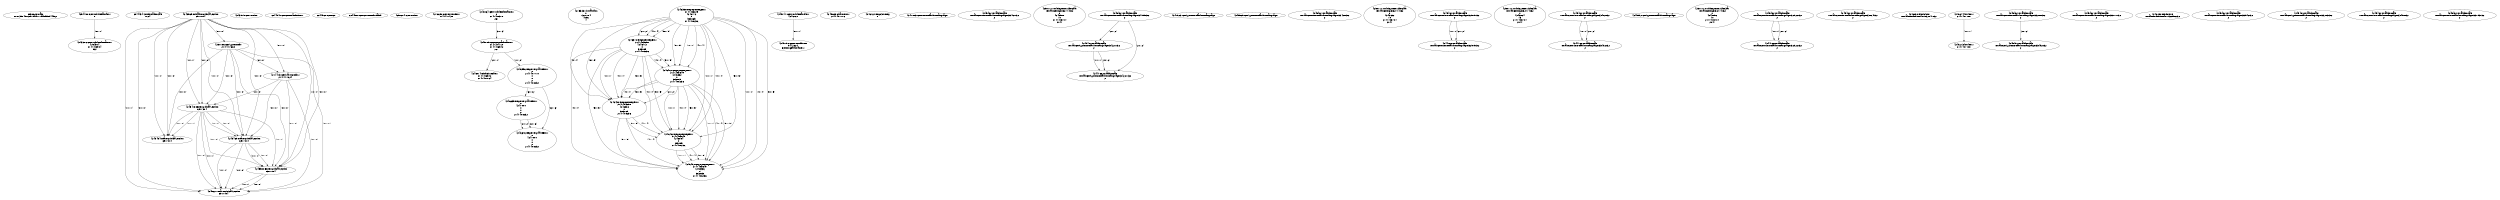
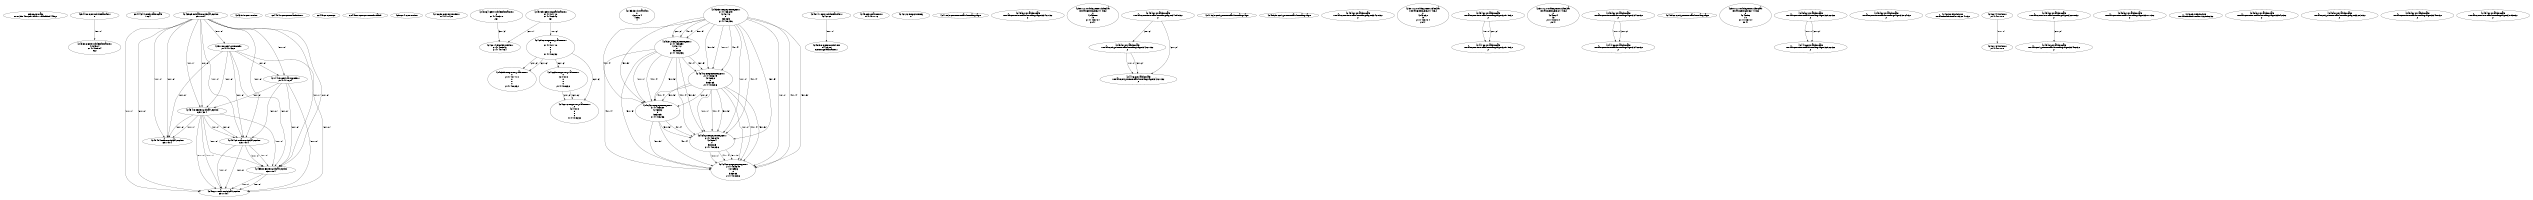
edge "4248064.GetModuleFileNameW 0 2147408370 261" -> "4245785.GetLongPathNameW 2147407710 2147406542 261": now "4248064.GetModuleFileNameW 0 2147408370 261" -> "4246014.FindFirstFileW 2147406542 2147407064"
node "4246599.RegQueryValueExW 0 2147407710 0 0 0 2147408232": added
